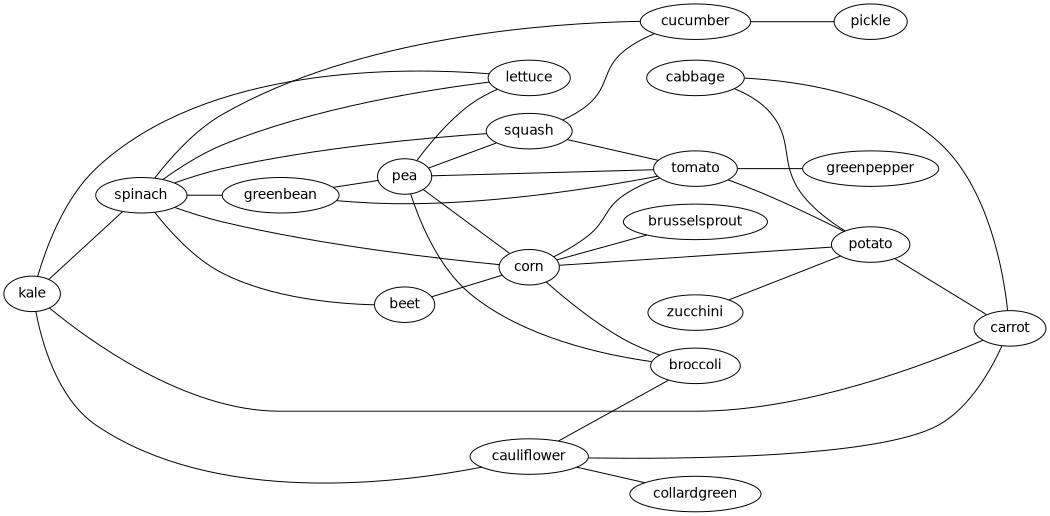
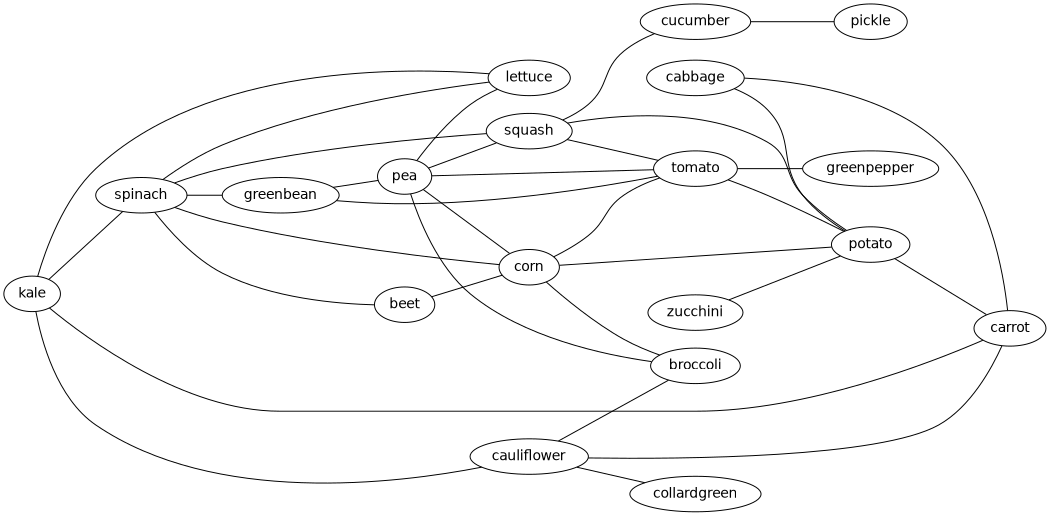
edge "cucumber" -- "spinach": removed
edge "squash" -- "potato": added
node "brusselsprout": removed
